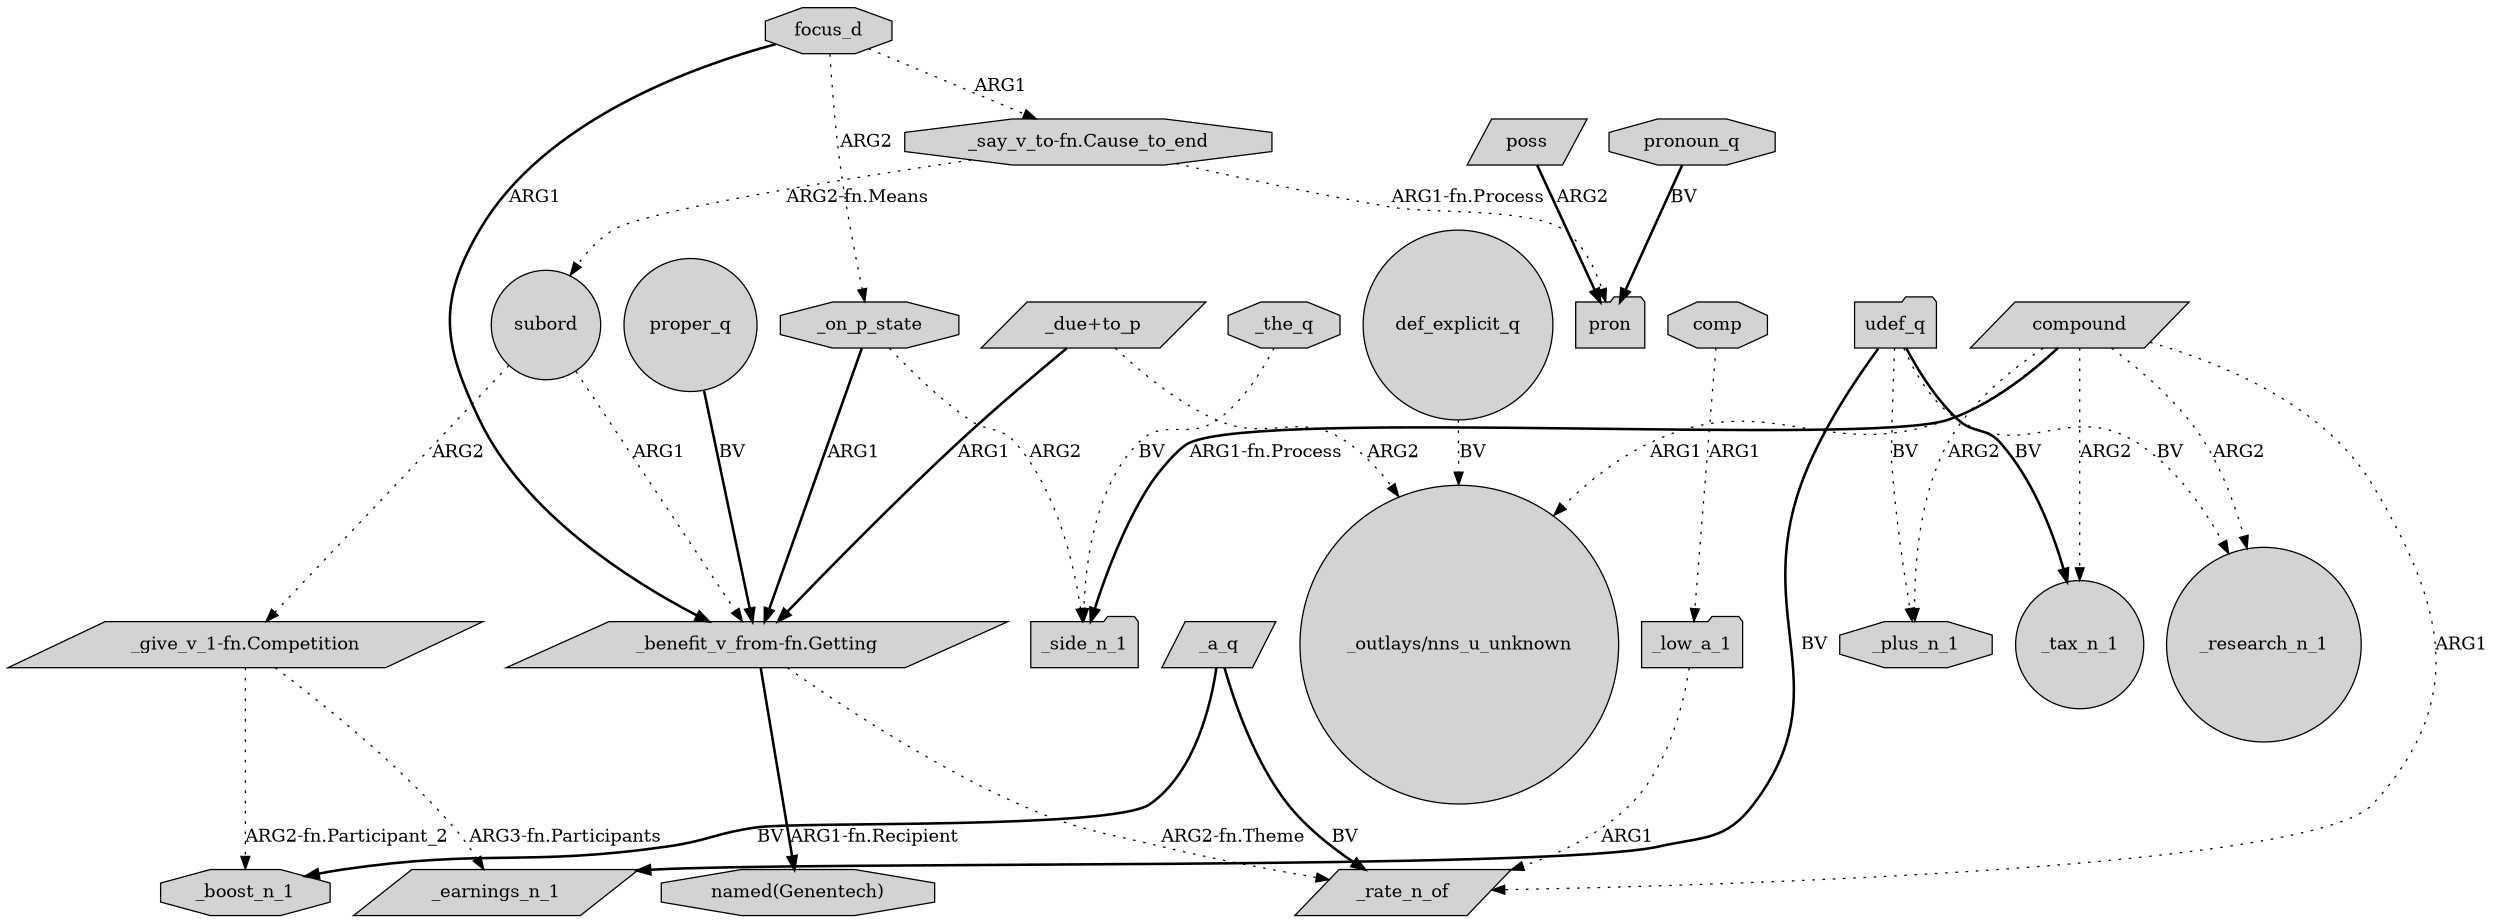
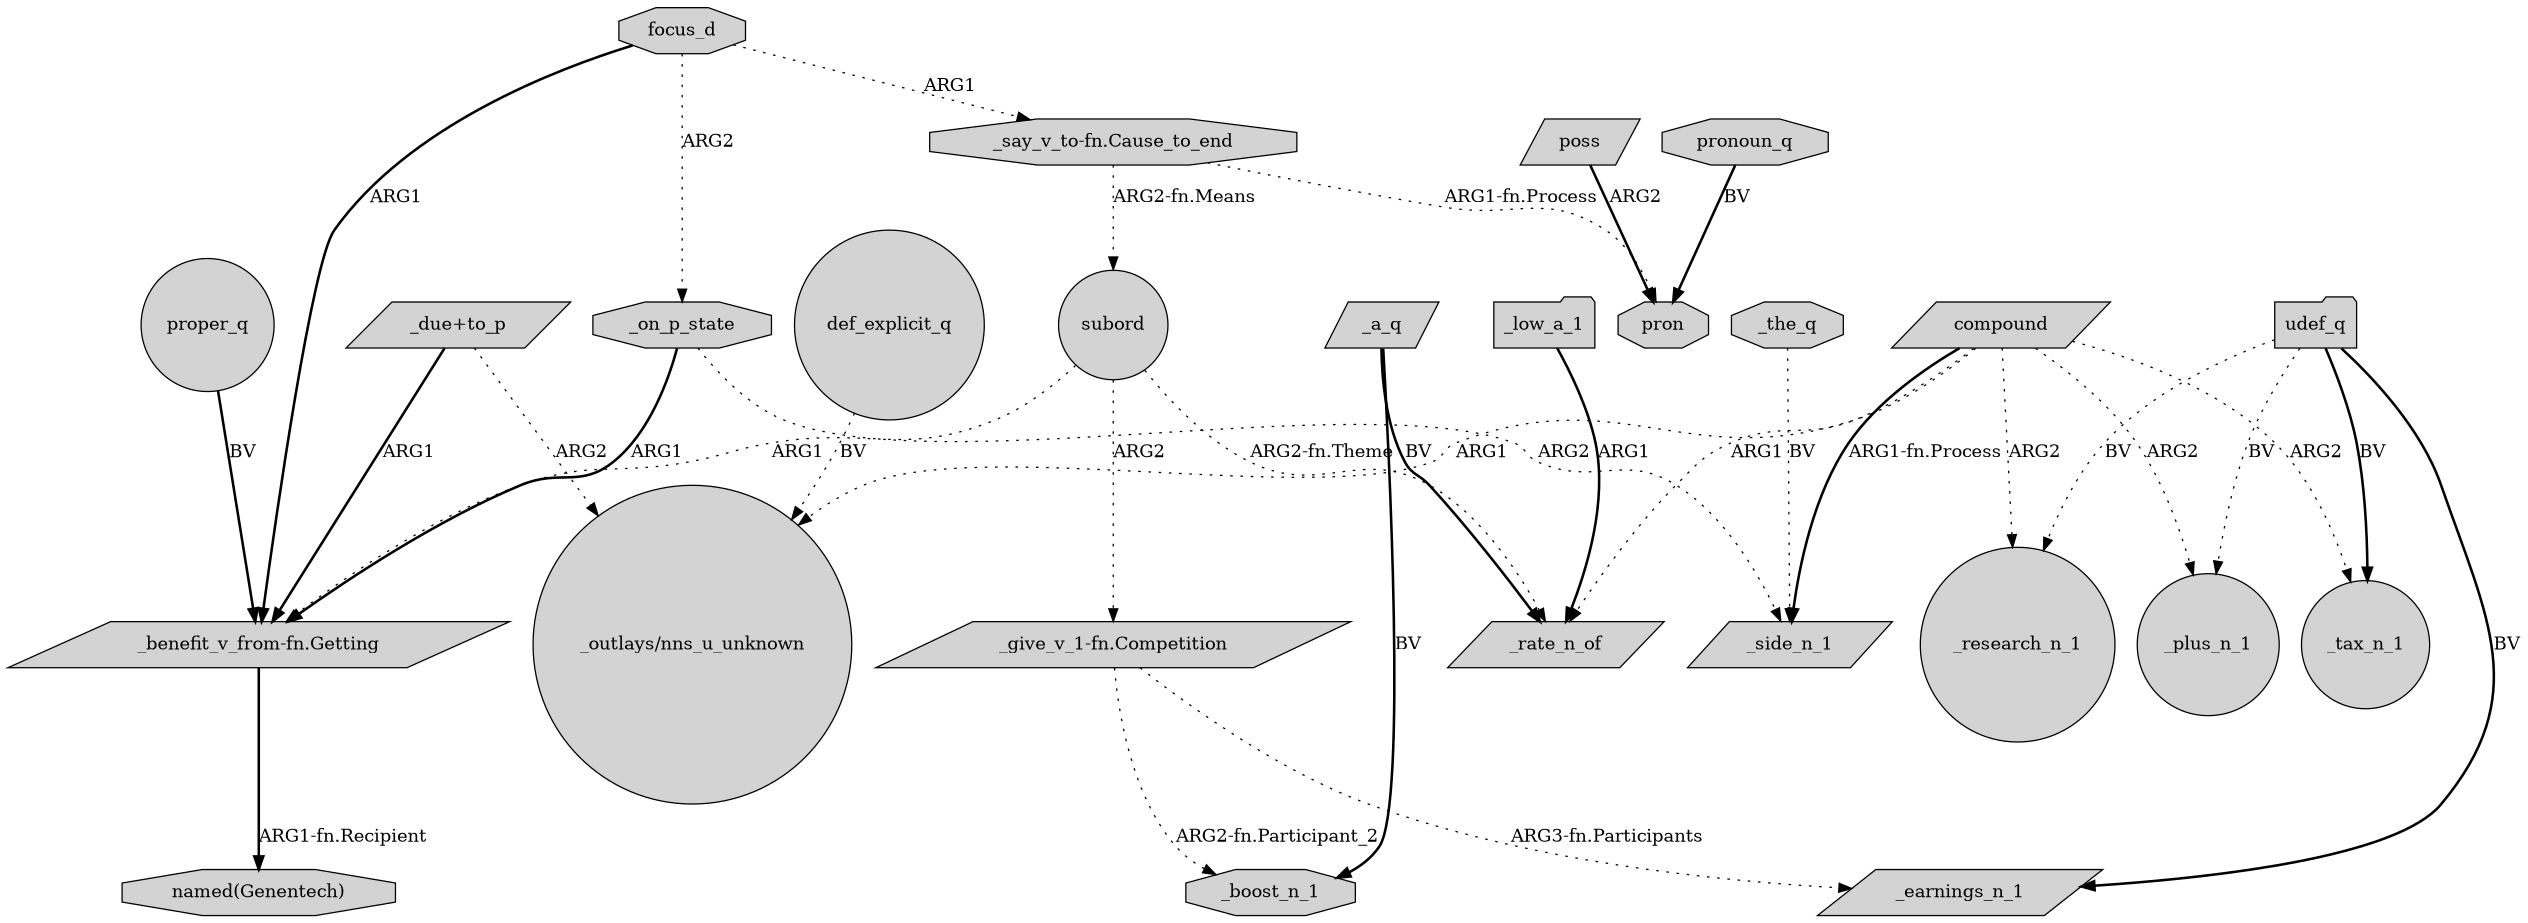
node "pron": shape folder -> octagon
node "comp": removed
node "_side_n_1": shape folder -> parallelogram
node "_plus_n_1": shape octagon -> circle
edge "_low_a_1" -> "_rate_n_of": style dotted -> bold
edge "_benefit_v_from-fn.Getting" -> "_rate_n_of": now "subord" -> "_rate_n_of"
